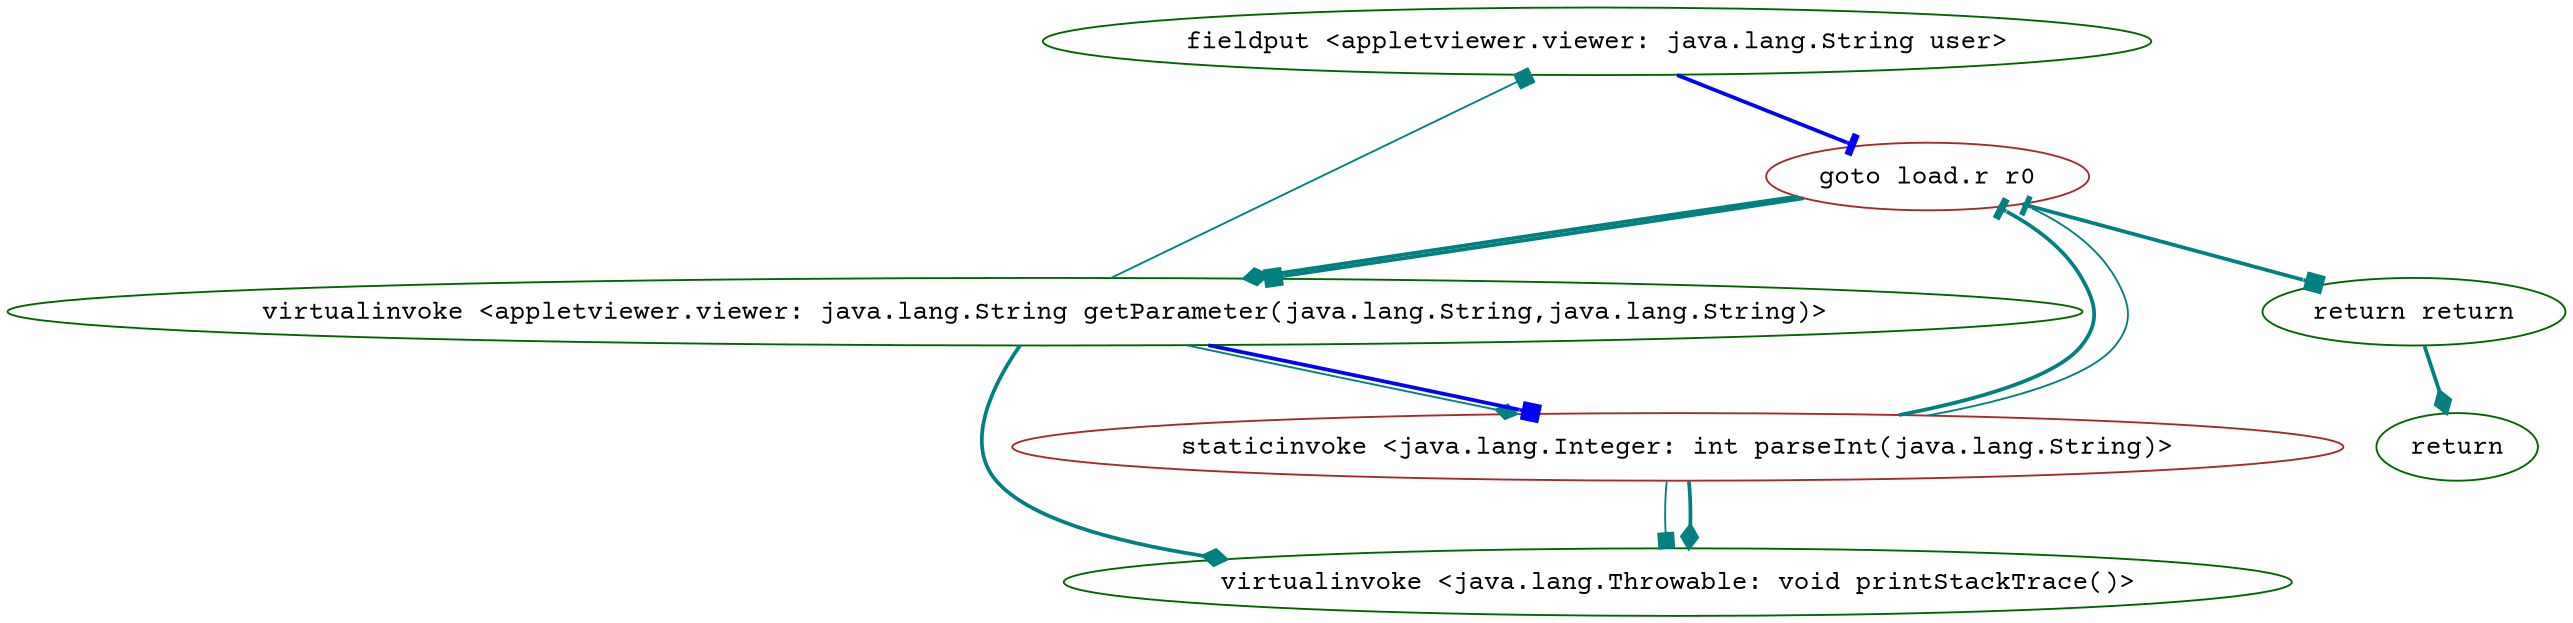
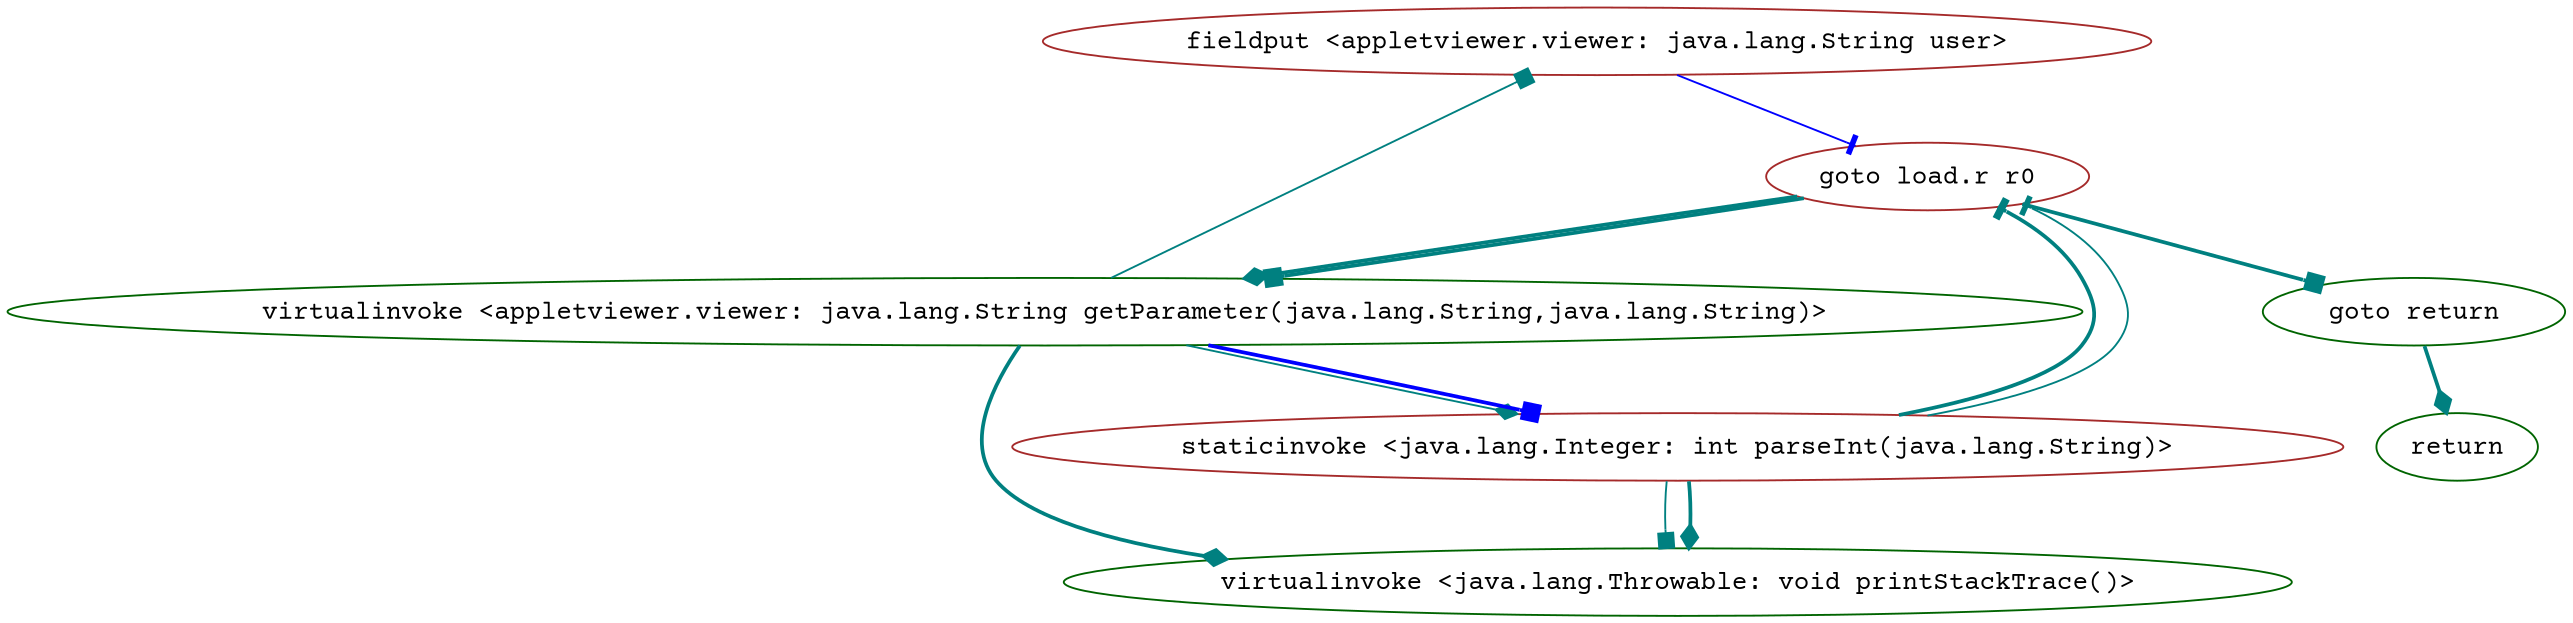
node "fieldput <appletviewer.viewer: java.lang.String user>": color darkgreen -> brown
edge "fieldput <appletviewer.viewer: java.lang.String user>" -> "goto load.r r0": style bold -> solid
node "return return": label "return return" -> "goto return"
